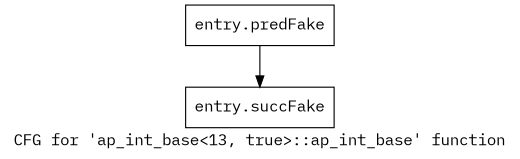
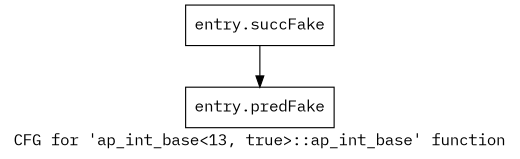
edge "entry.predFake" -> "entry.succFake": reversed
